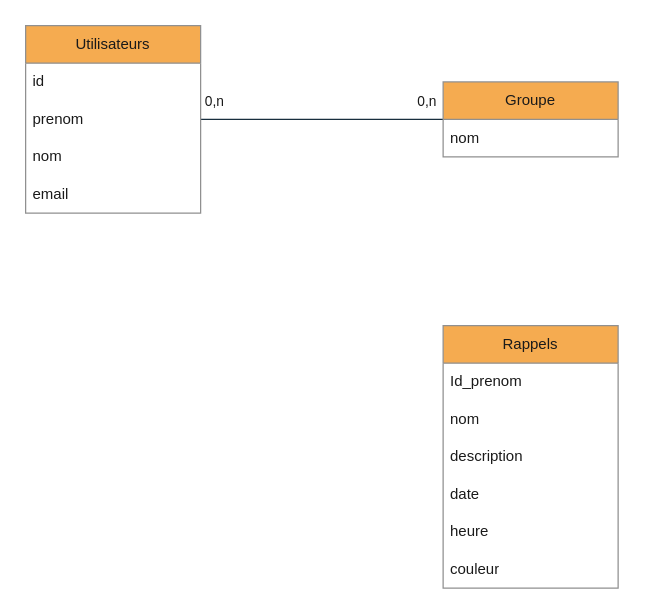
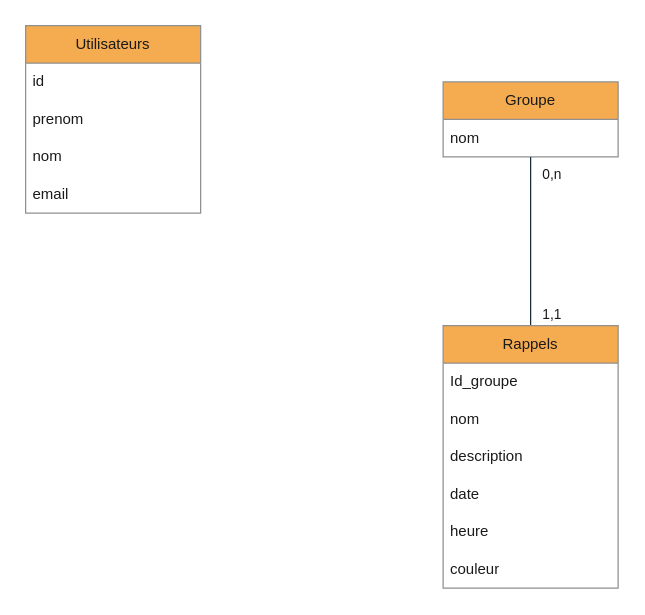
edge "Utilisateurs" -- "Groupe": removed, labels "0,n", "0,n"
edge "Groupe" -- "Rappels": added, labels "0,n", "1,1"
node "Id_prenom": label "Id_prenom" -> "Id_groupe"
